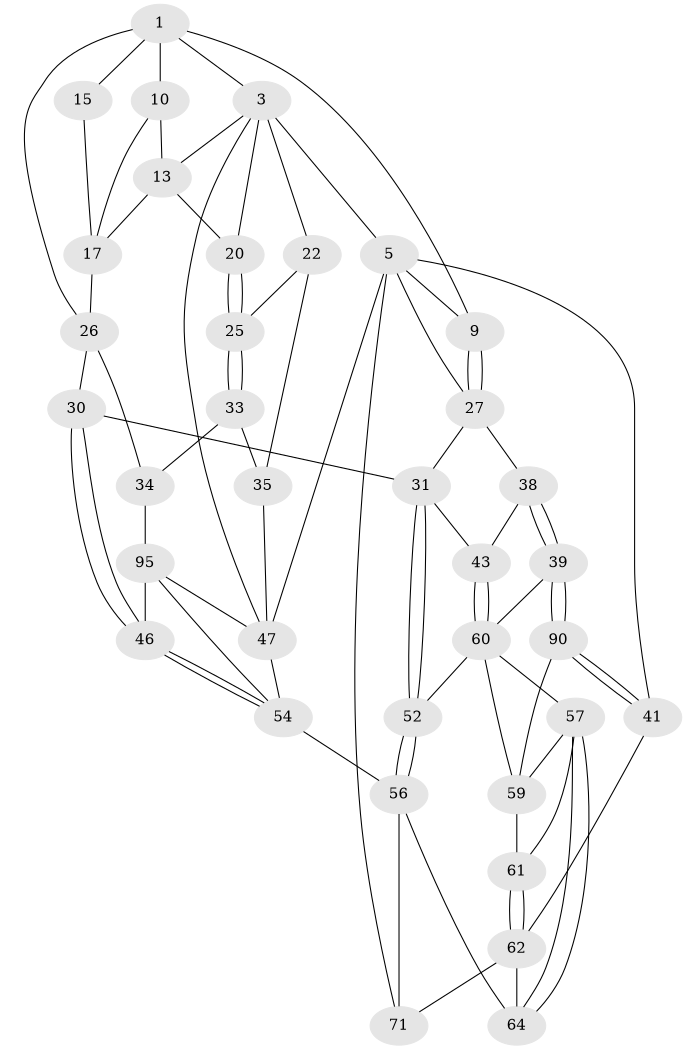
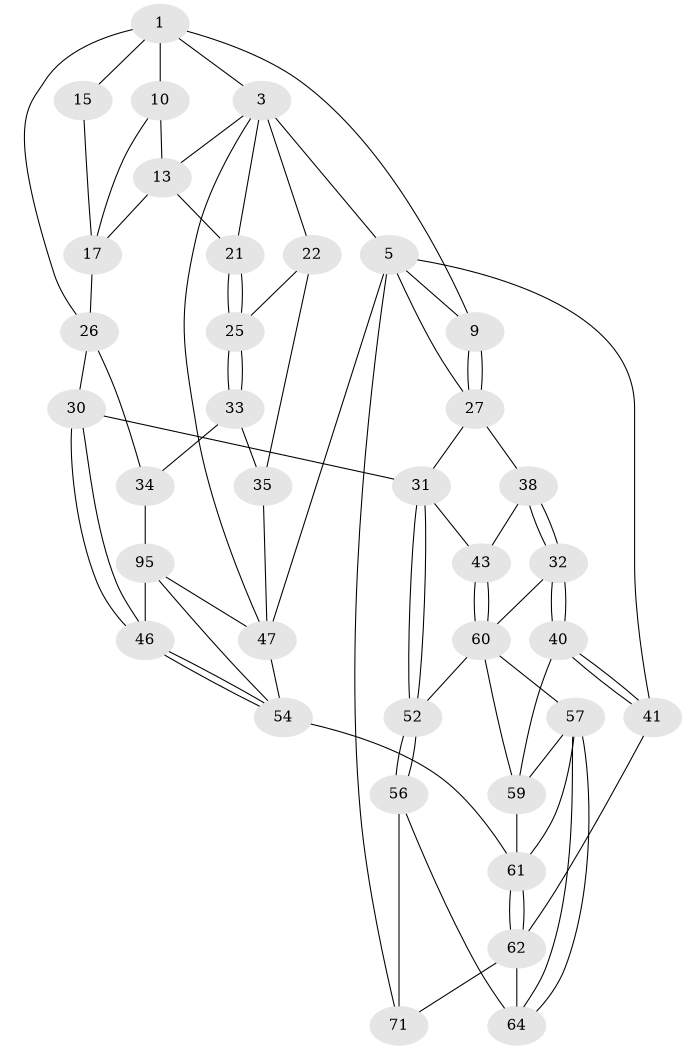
node "20": label "20" -> "21"
node "39": label "39" -> "32"
node "90": label "90" -> "40"
edge "54" -- "56": now "54" -- "61"
